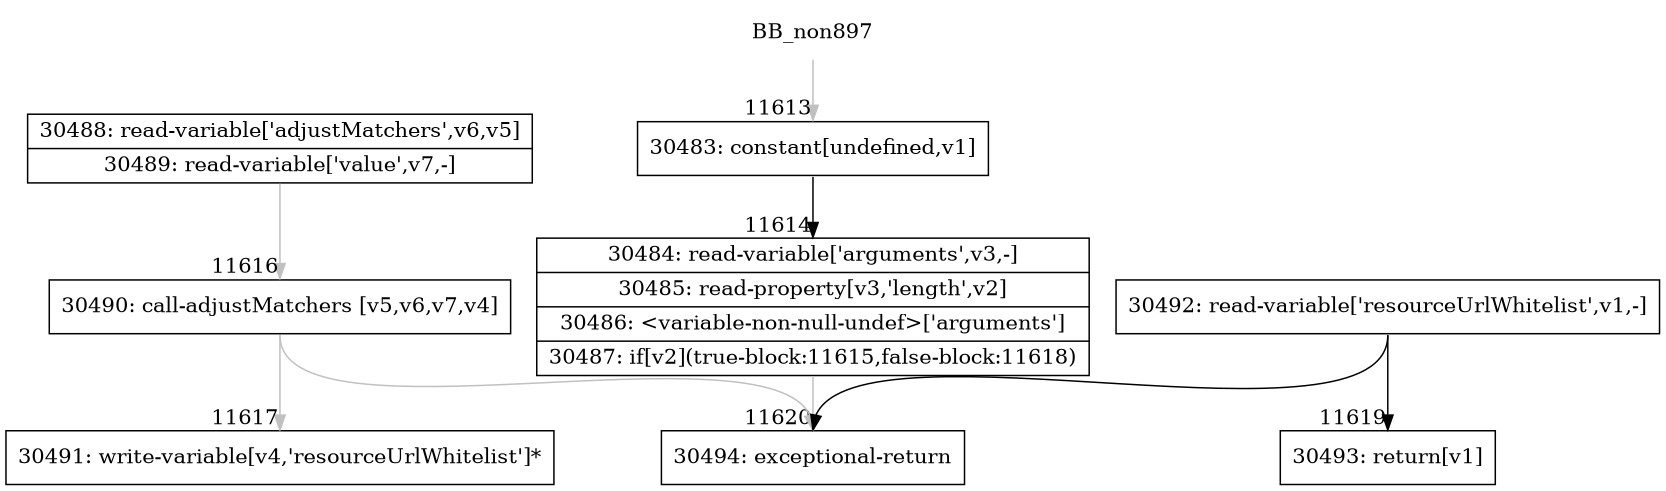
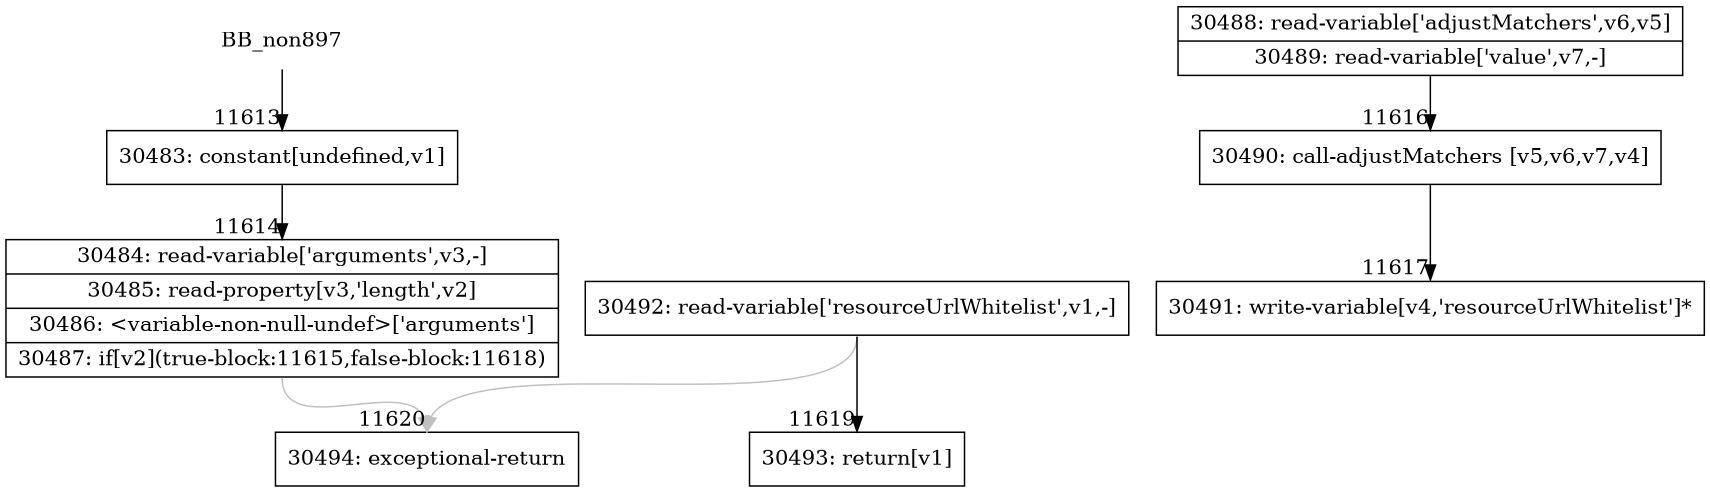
edge "BB_non897" -> "30483: constant[undefined,v1]": color gray -> black
edge "30488: read-variable['adjustMatchers',v6,v5]" -> "30490: call-adjustMatchers [v5,v6,v7,v4]": color gray -> black
edge "30490: call-adjustMatchers [v5,v6,v7,v4]" -> "30491: write-variable[v4,'resourceUrlWhitelist']*": color gray -> black
edge "30490: call-adjustMatchers [v5,v6,v7,v4]" -> "30494: exceptional-return": removed
edge "30492: read-variable['resourceUrlWhitelist',v1,-]" -> "30494: exceptional-return": color black -> gray
